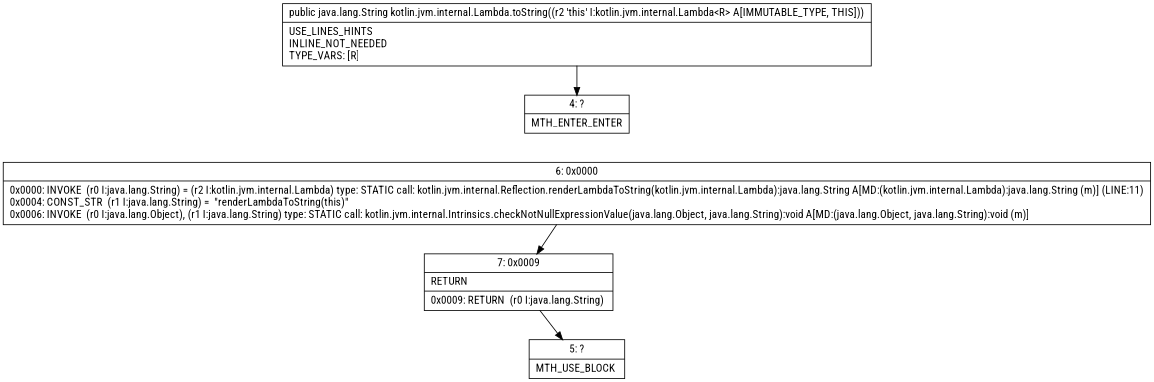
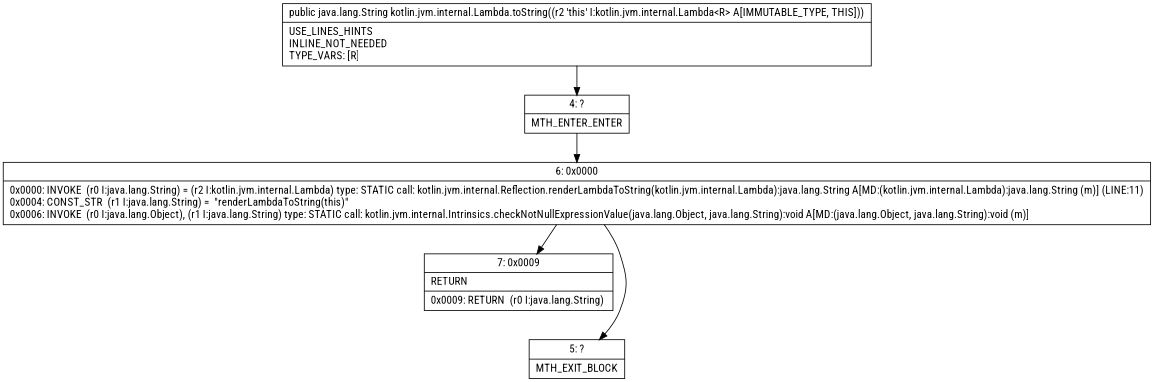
edge "4: ?" -> "6: 0x0000": added
edge "7: 0x0009" -> "5: ?": now "6: 0x0000" -> "5: ?"
node "5: ?": text "MTH_USE_BLOCK" -> "MTH_EXIT_BLOCK"
